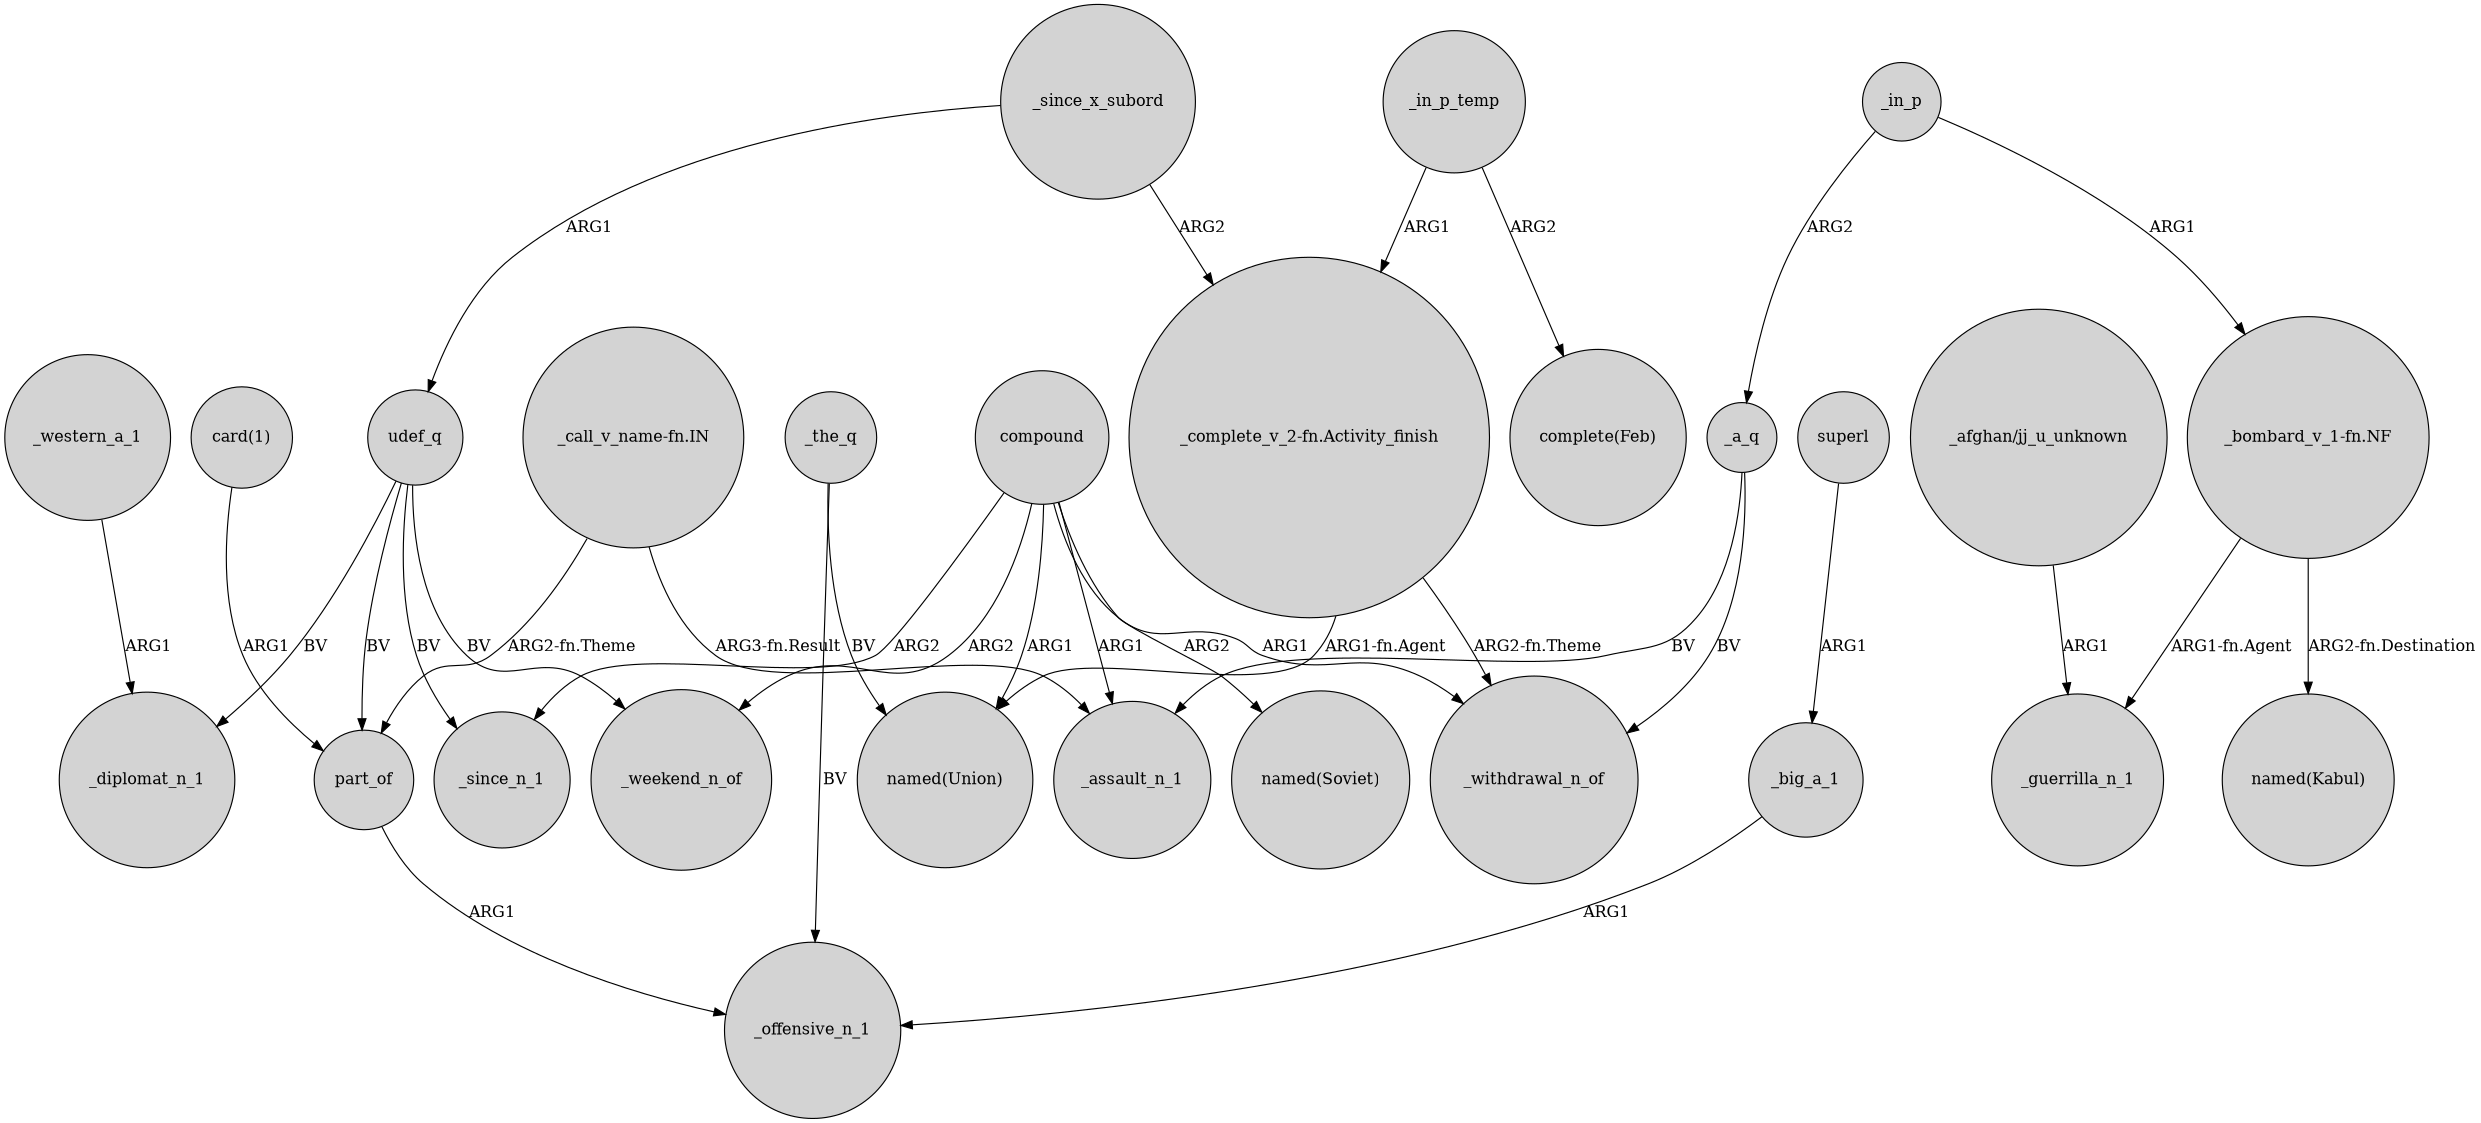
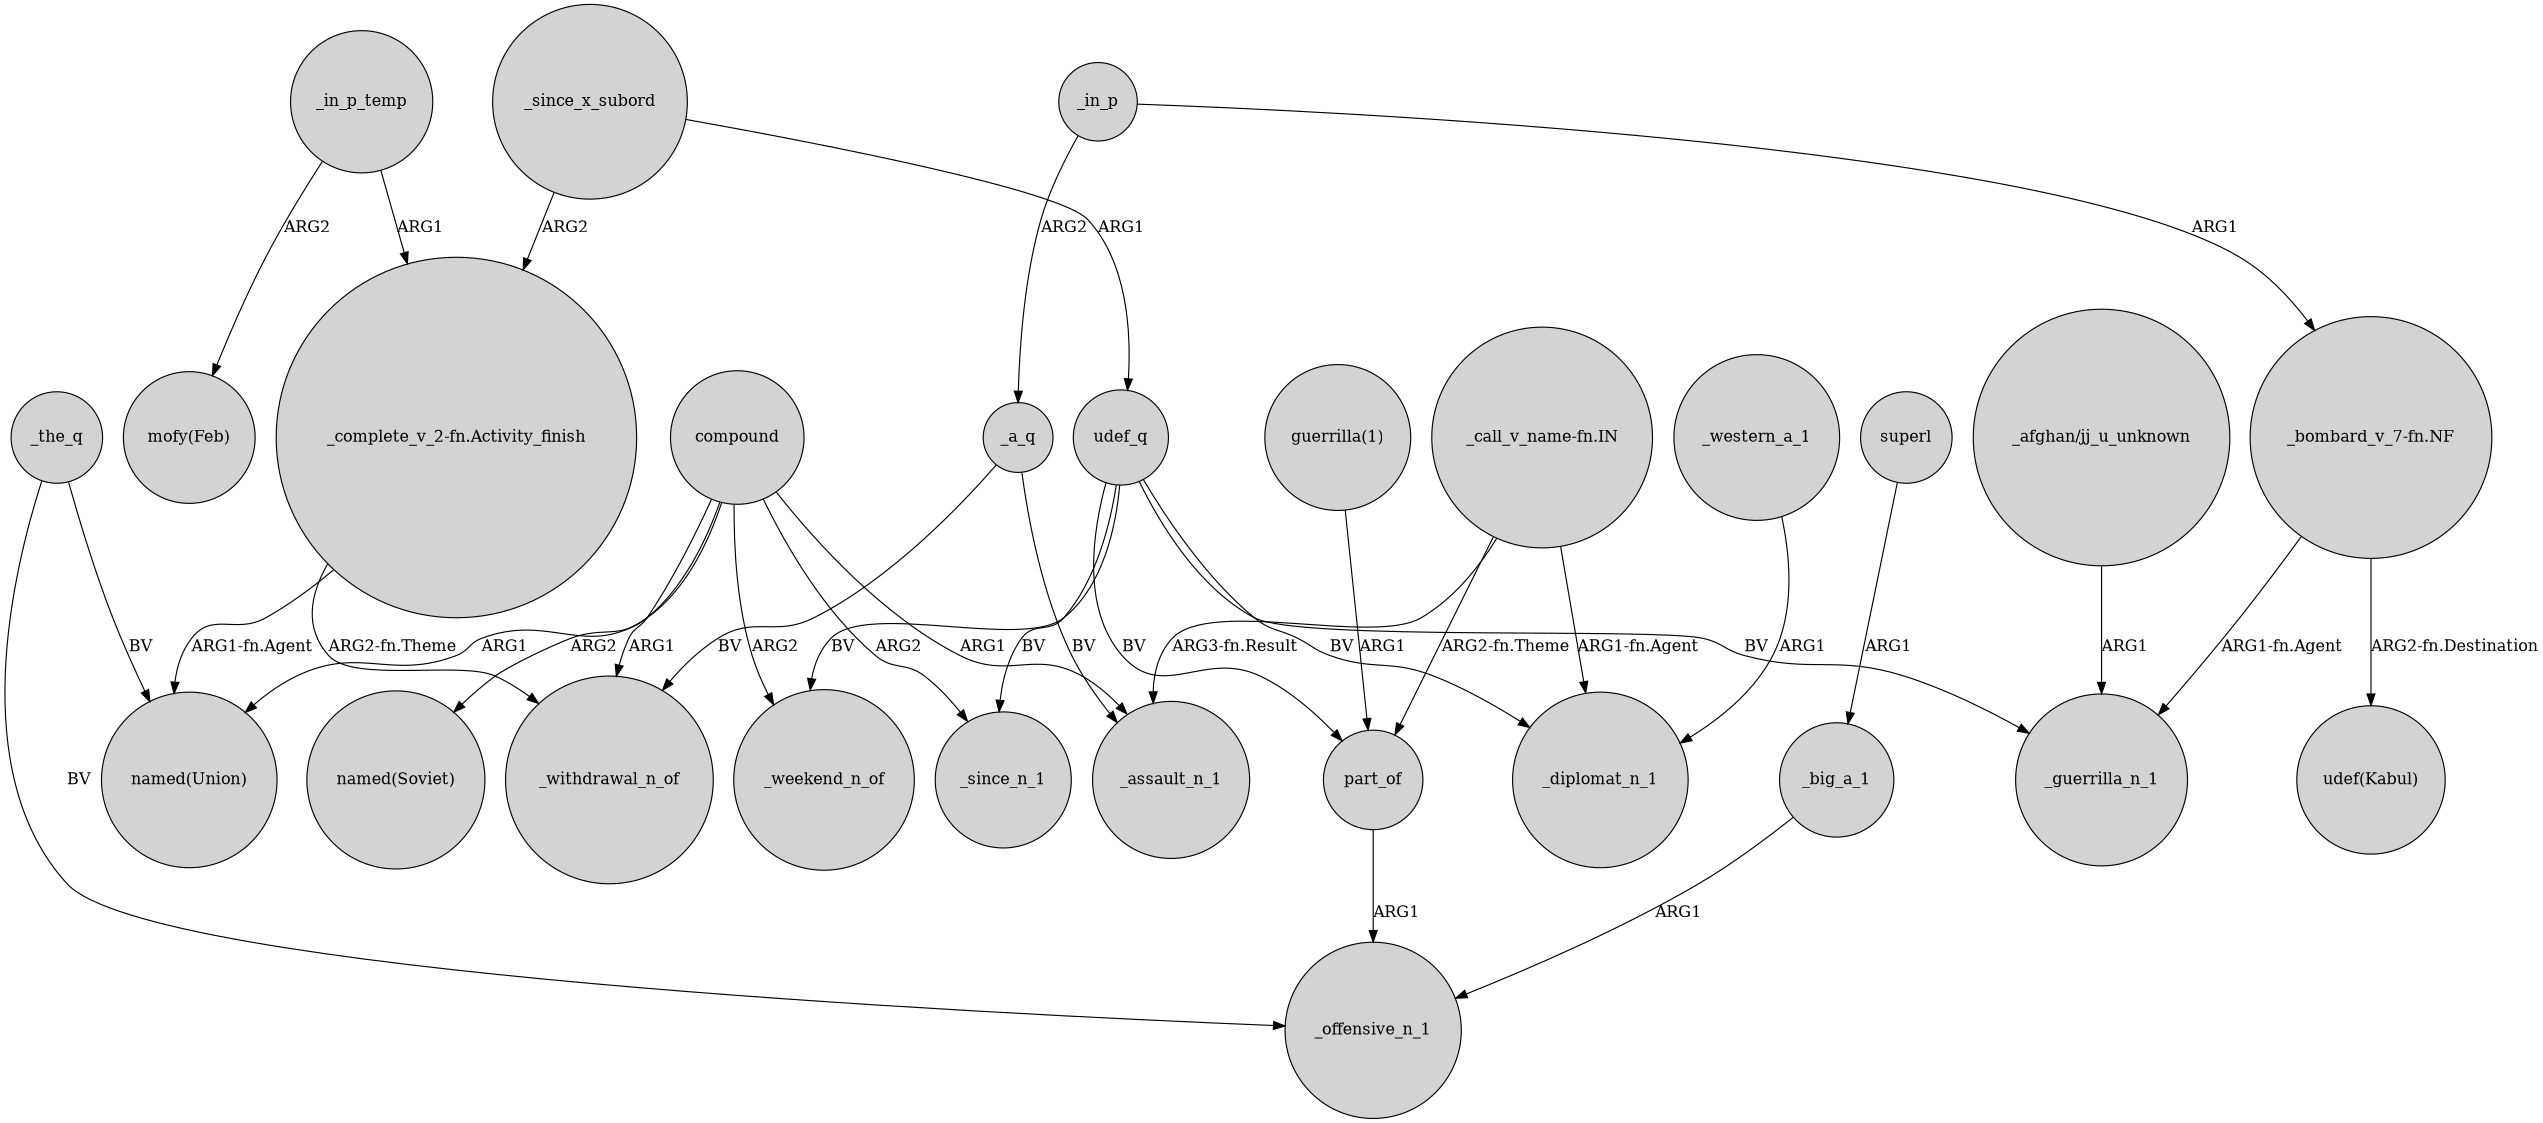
node "card(1)": label "card(1)" -> "guerrilla(1)"
node "complete(Feb)": label "complete(Feb)" -> "mofy(Feb)"
node "_bombard_v_1-fn.NF": label "_bombard_v_1-fn.NF" -> "_bombard_v_7-fn.NF"
edge "_call_v_name-fn.IN" -> "_diplomat_n_1": added, label "ARG1-fn.Agent"
edge "udef_q" -> "_guerrilla_n_1": added, label "BV"
node "named(Kabul)": label "named(Kabul)" -> "udef(Kabul)"
